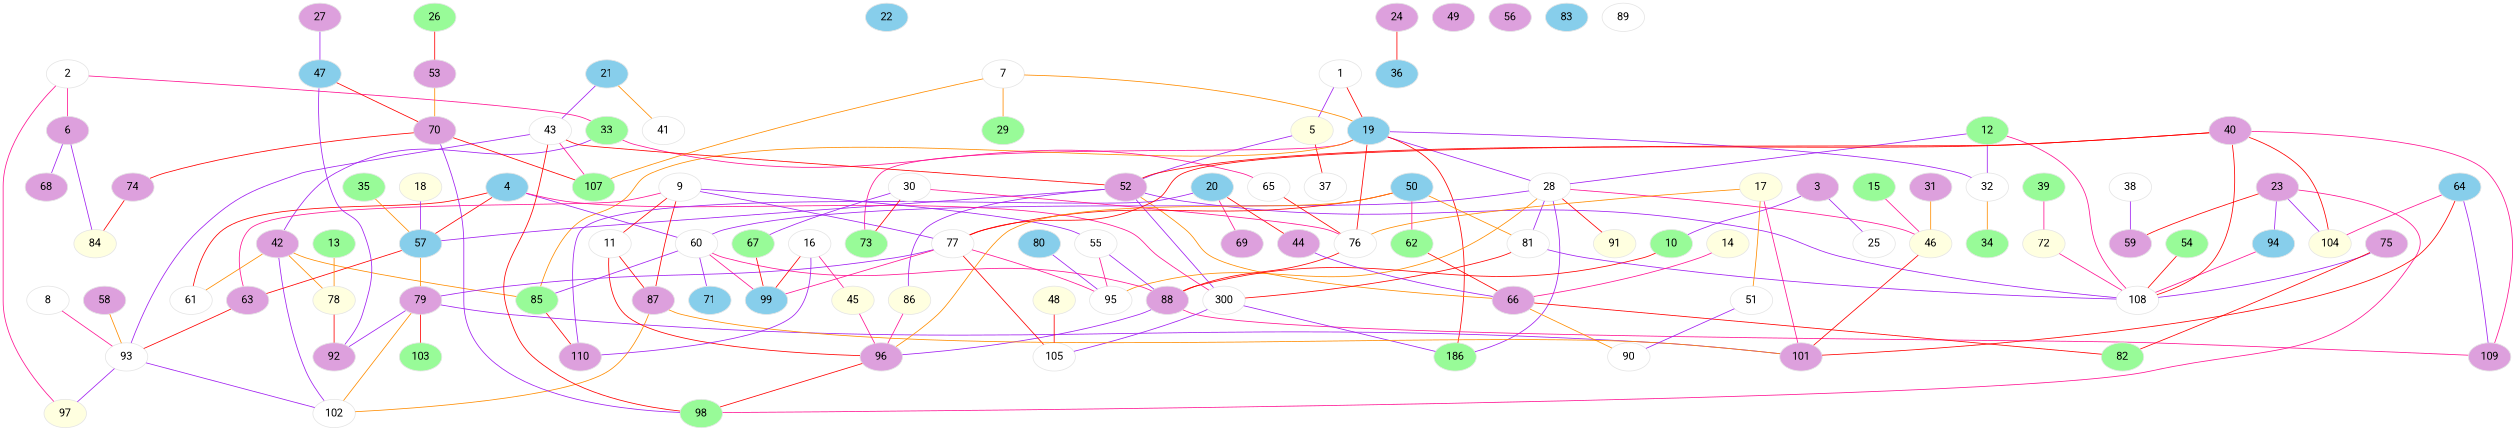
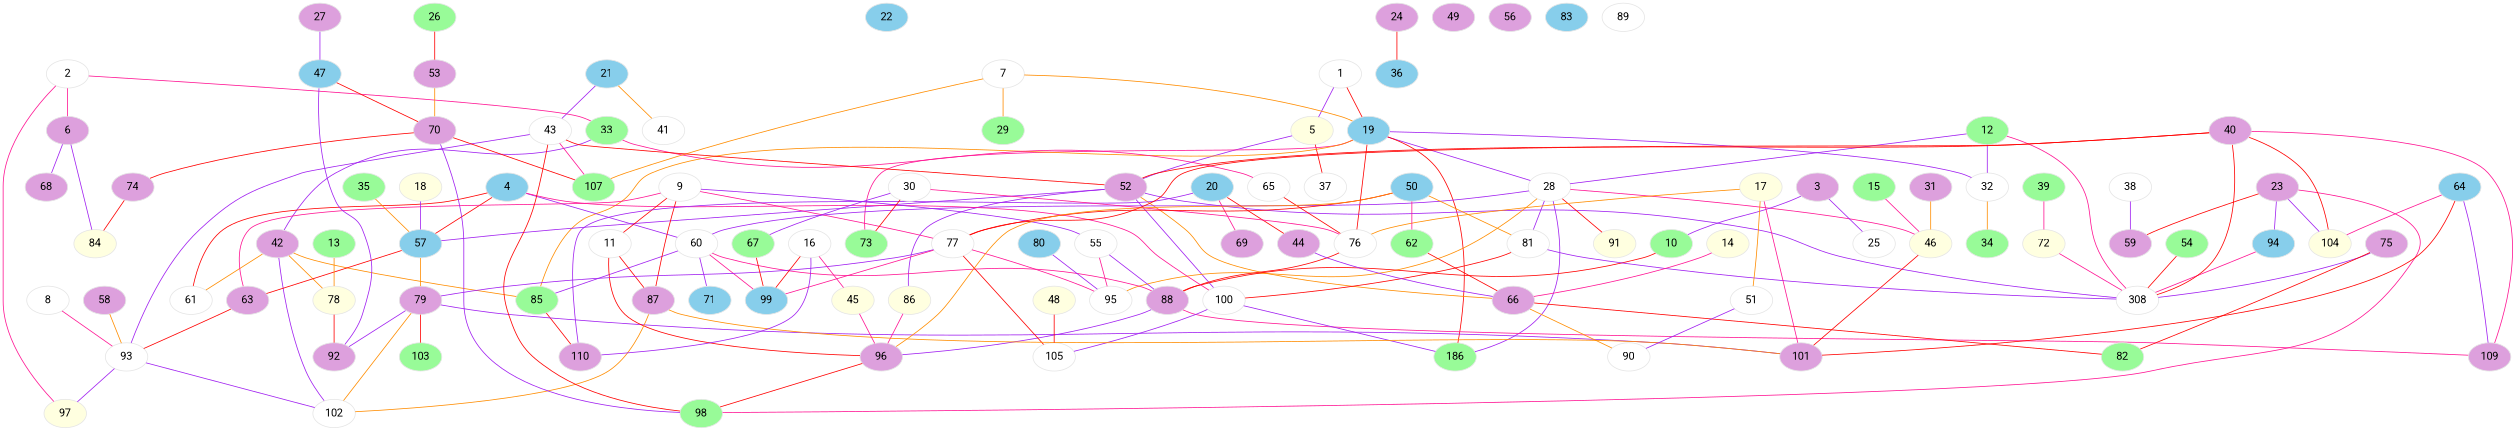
edge "9" -- "77": color purple -> deeppink
node "300": label "300" -> "100"
node "108": label "108" -> "308"
